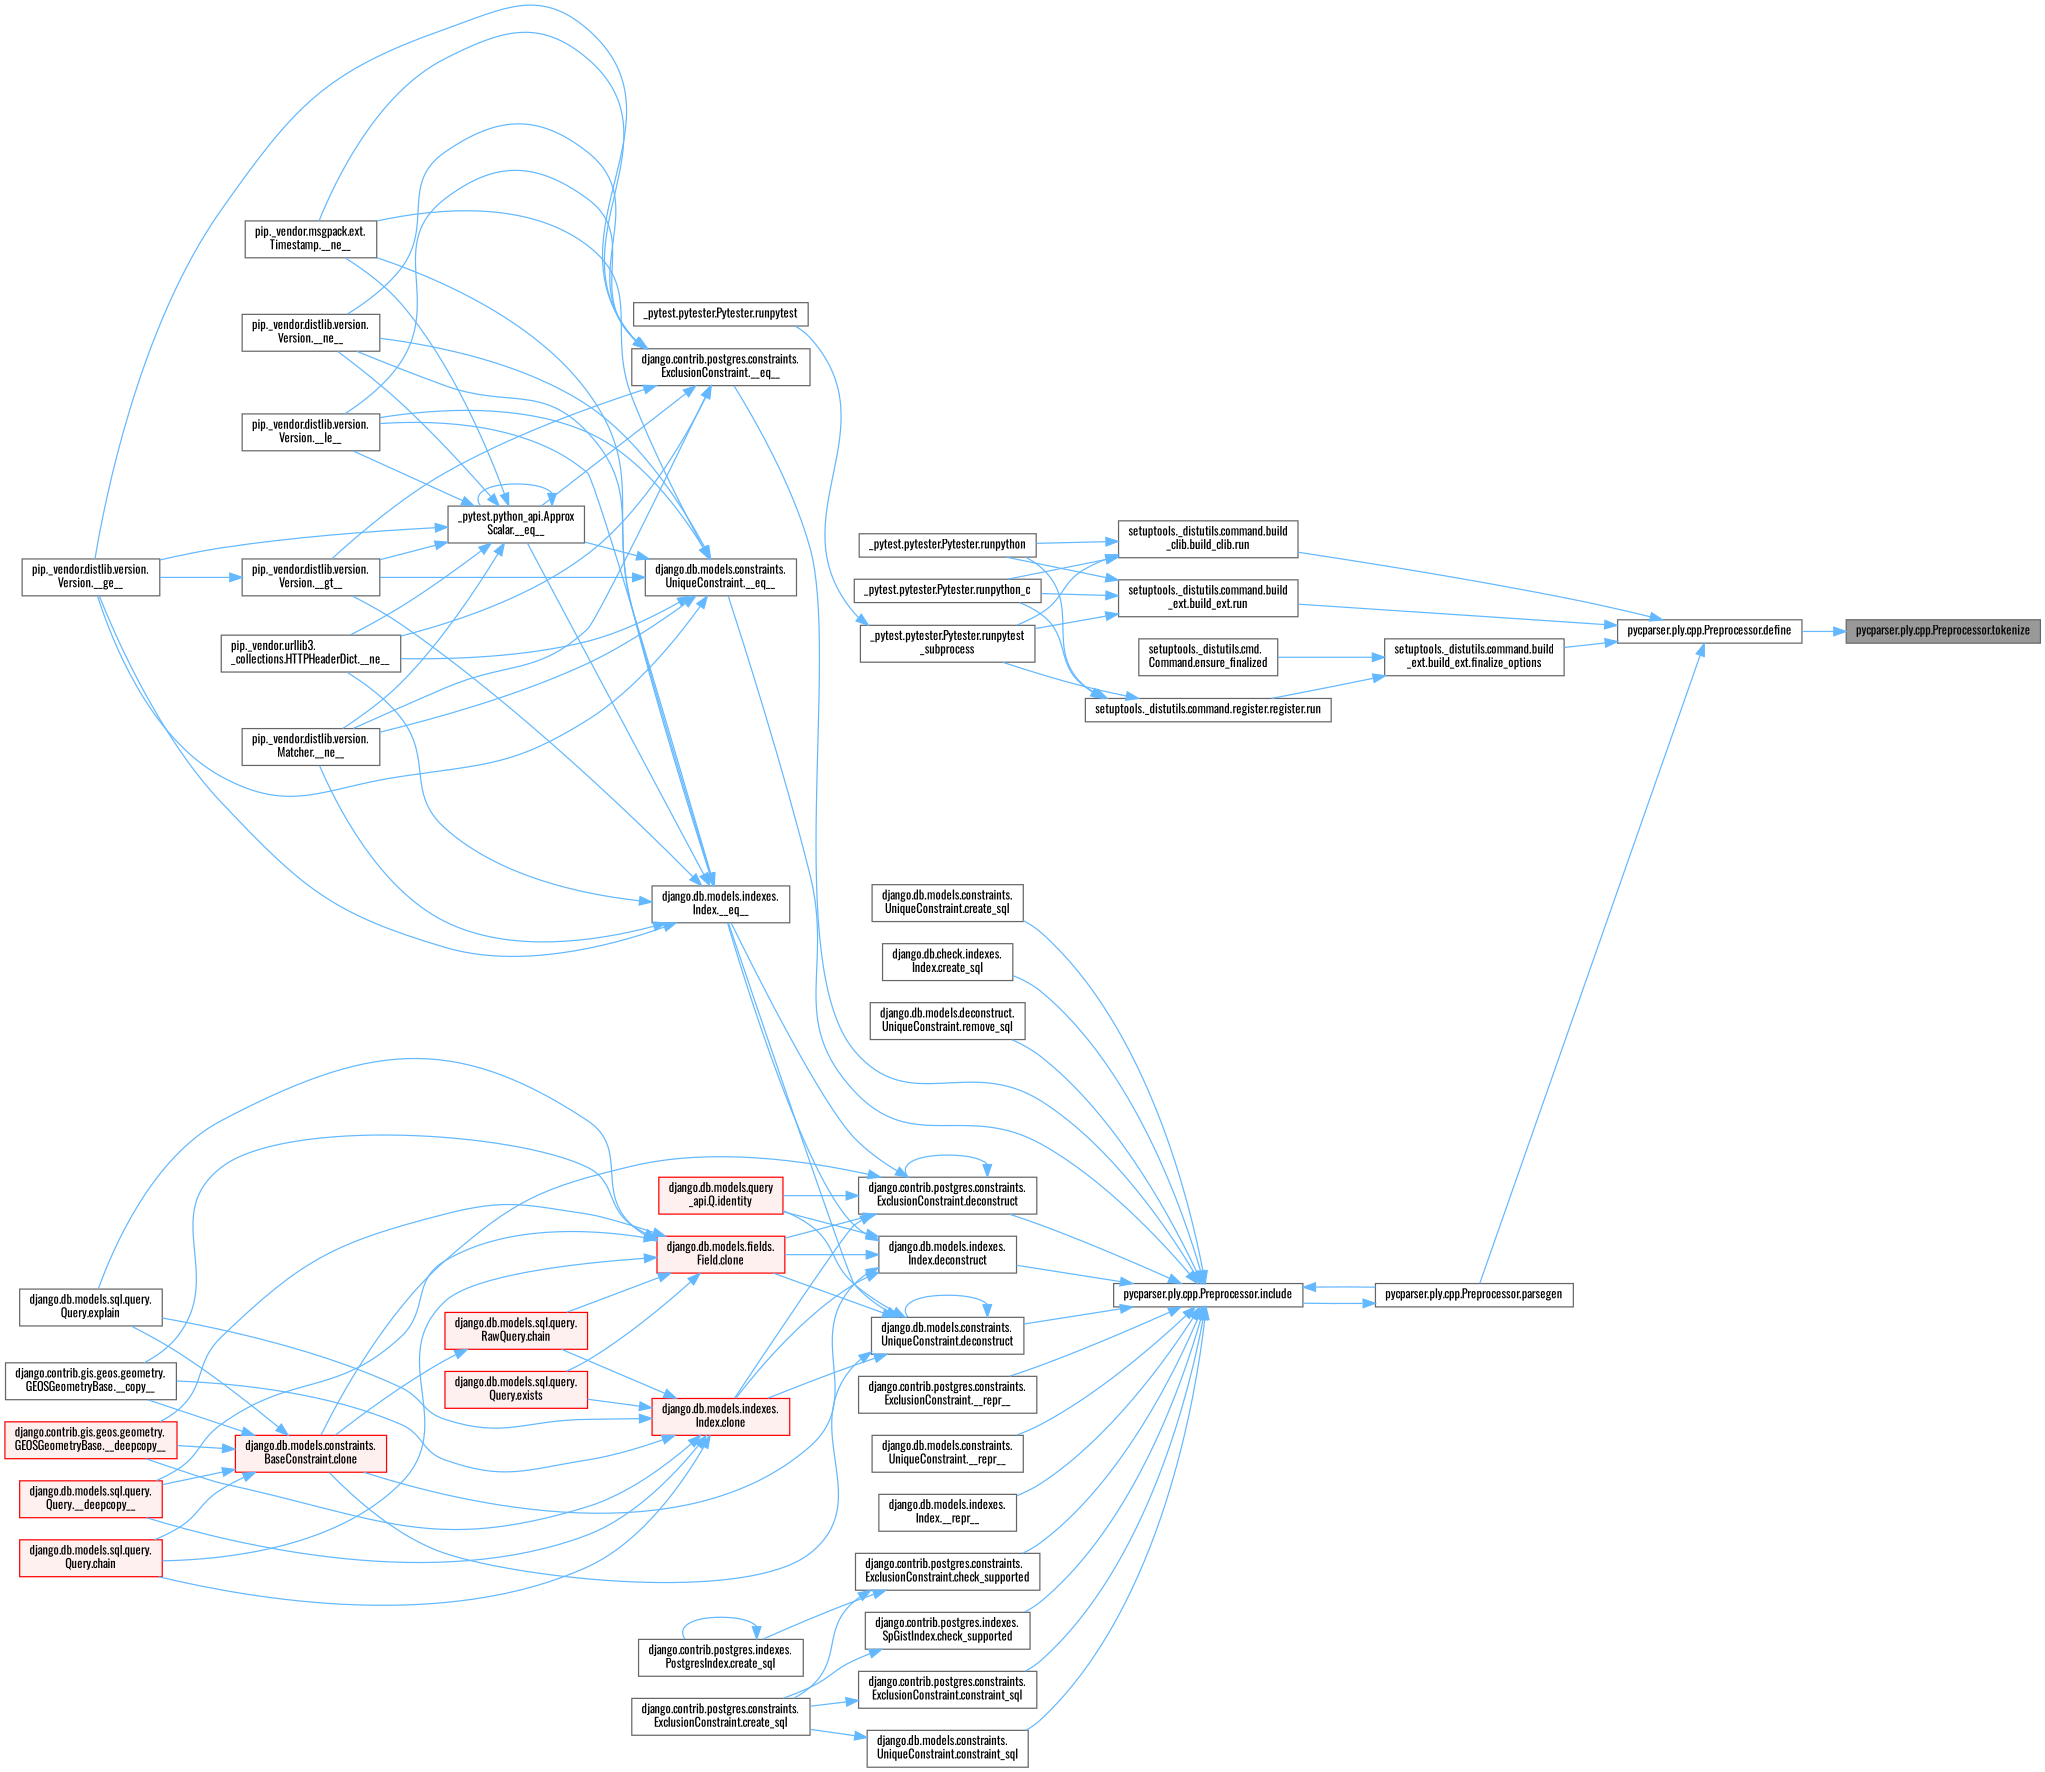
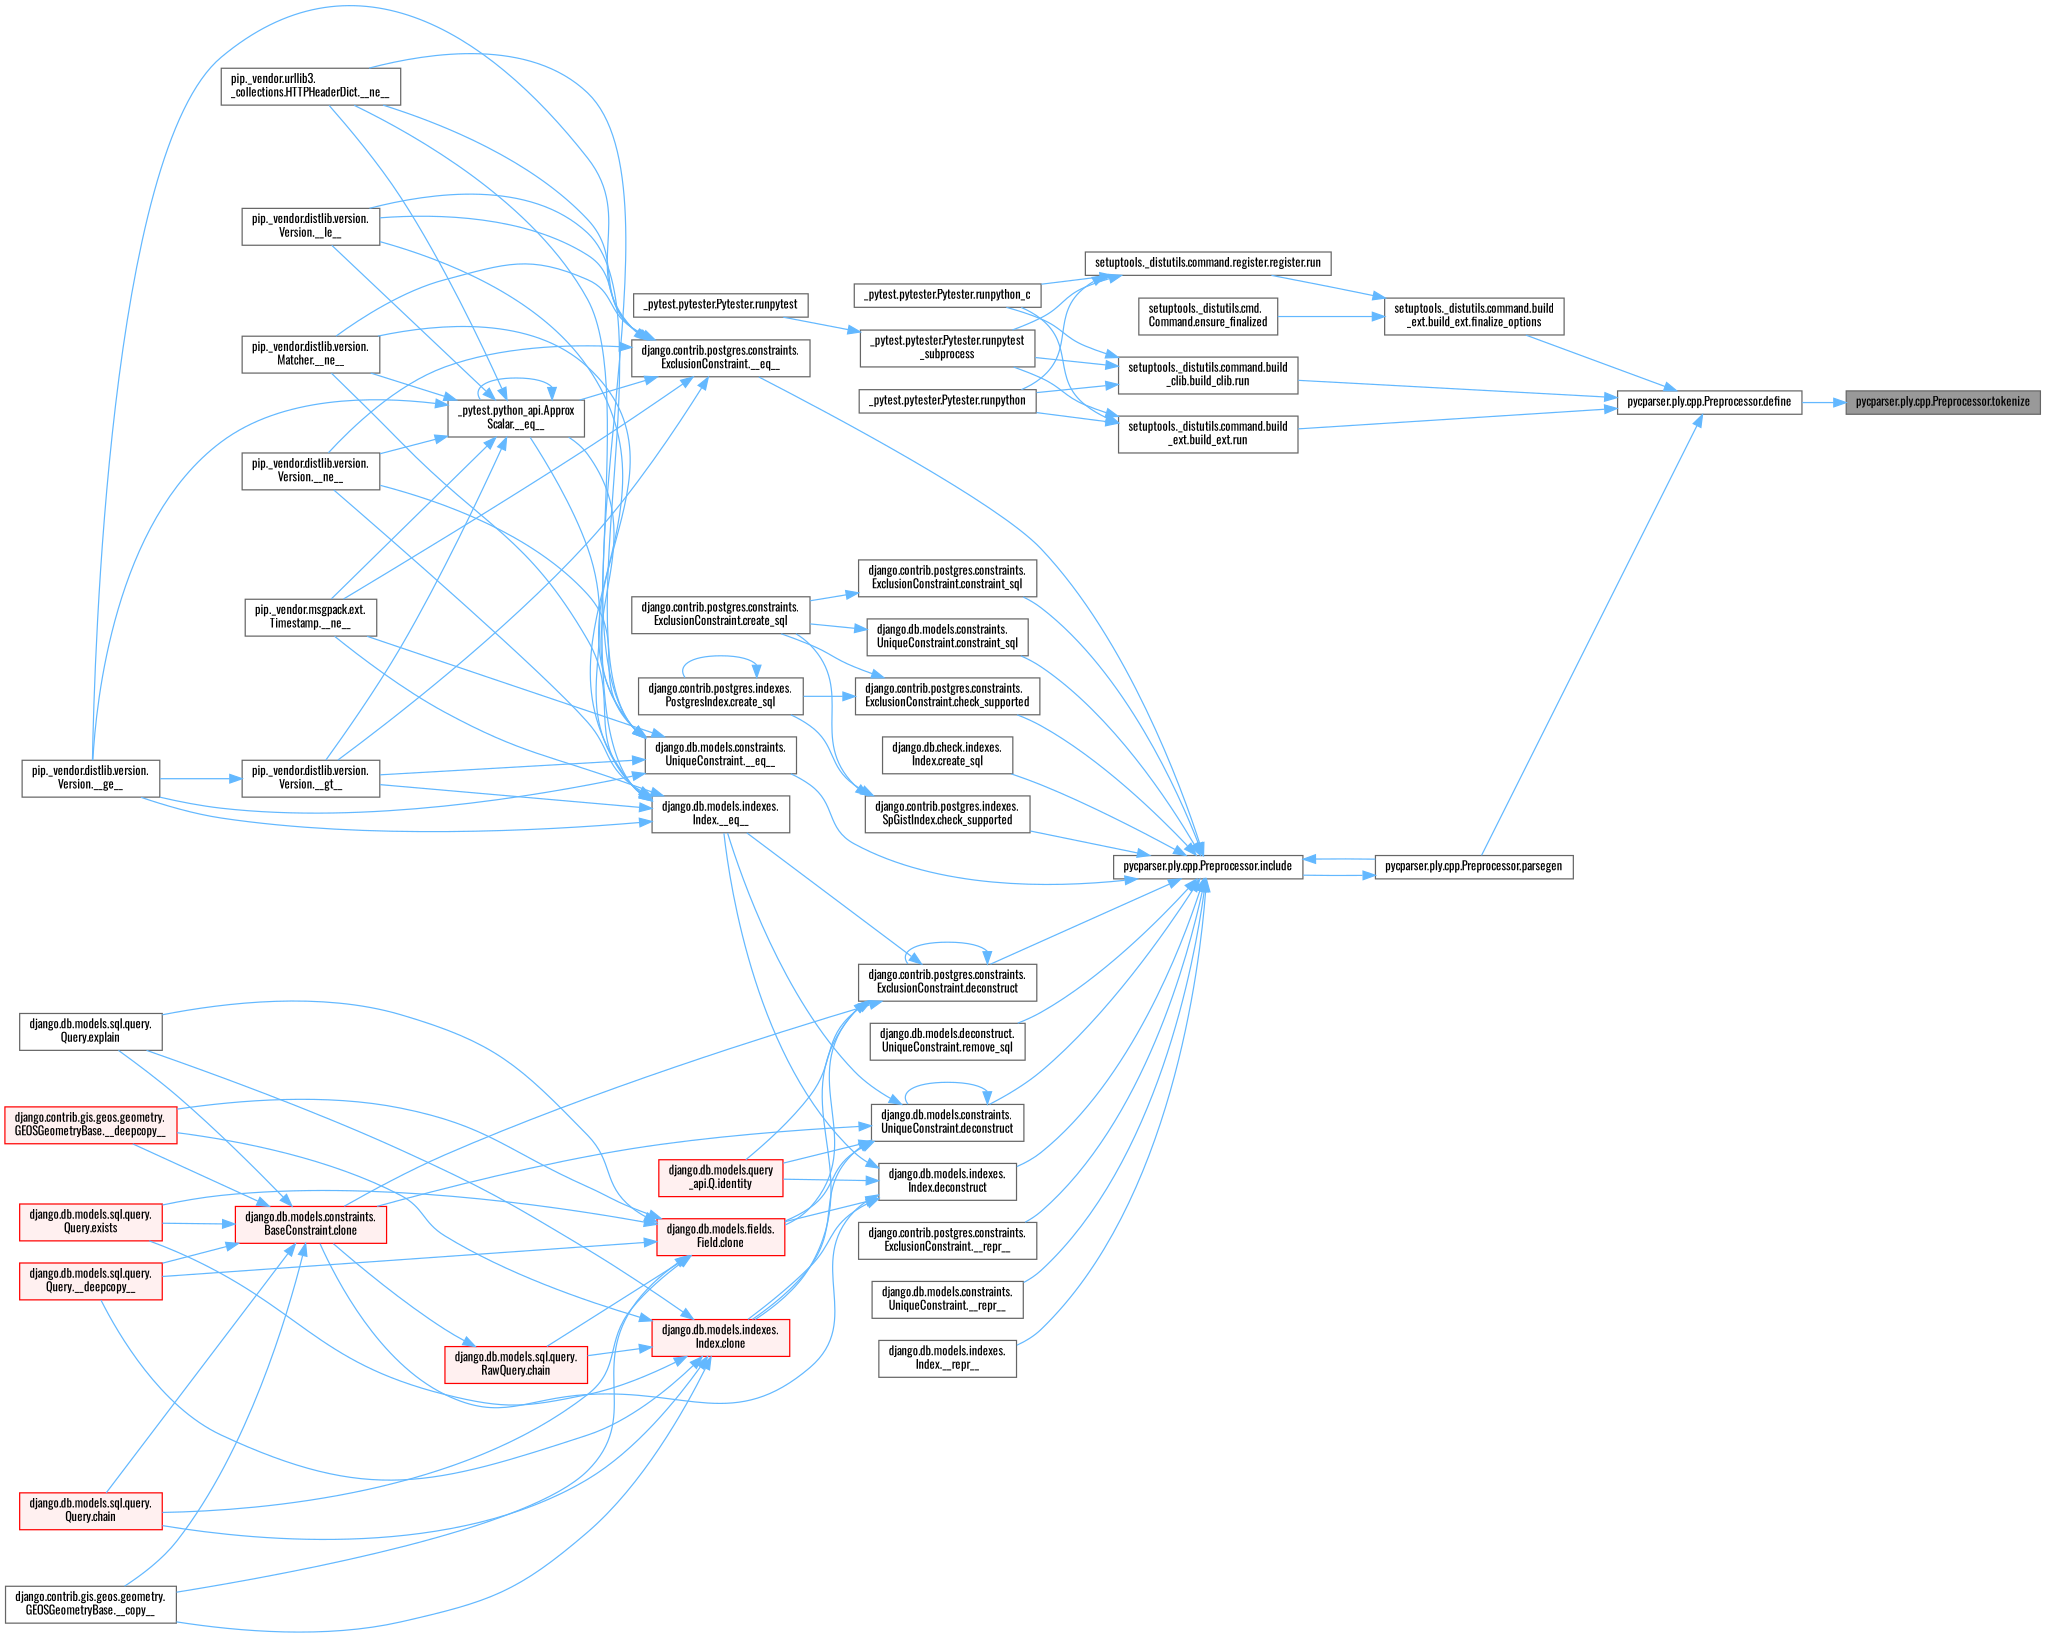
edge "django.contrib.postgres.indexes. PostgresIndex.create_sql" -> "django.contrib.postgres.indexes. SpGistIndex.check_supported": added
node "django.db.models.constraints. UniqueConstraint.create_sql": removed
edge "django.db.models.sql.query. Query.exists" -> "django.db.models.constraints. BaseConstraint.clone": added
